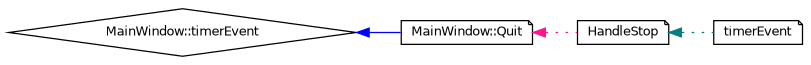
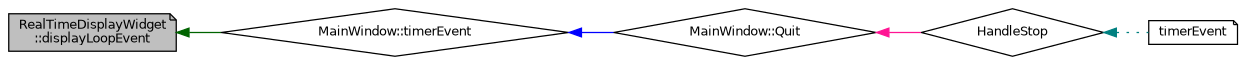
node "RealTimeDisplayWidget ::displayLoopEvent": added
node "MainWindow::Quit": shape note -> diamond
edge "HandleStop" -> "MainWindow::Quit": style dotted -> solid
node "HandleStop": shape note -> diamond
